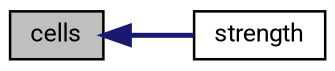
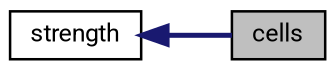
edge "strength" -> "cells": reversed
